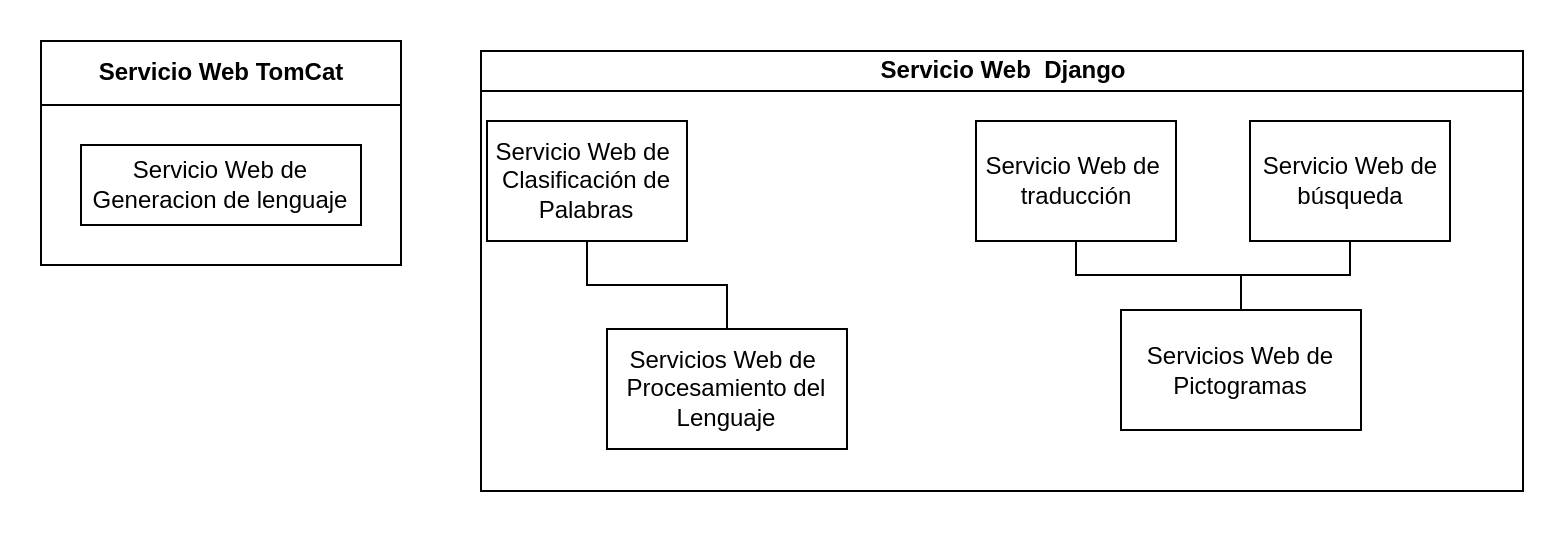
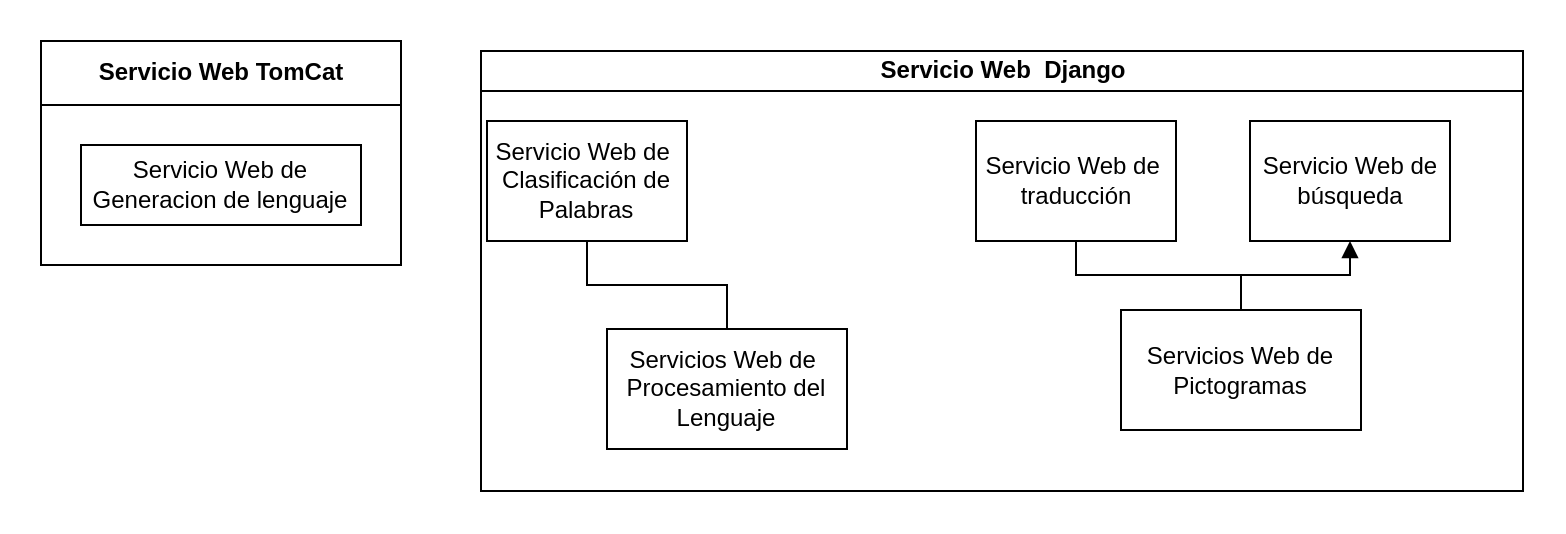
edge "Servicio Web de búsqueda" -- "Servicios Web de Pictogramas": arrowhead none -> block
